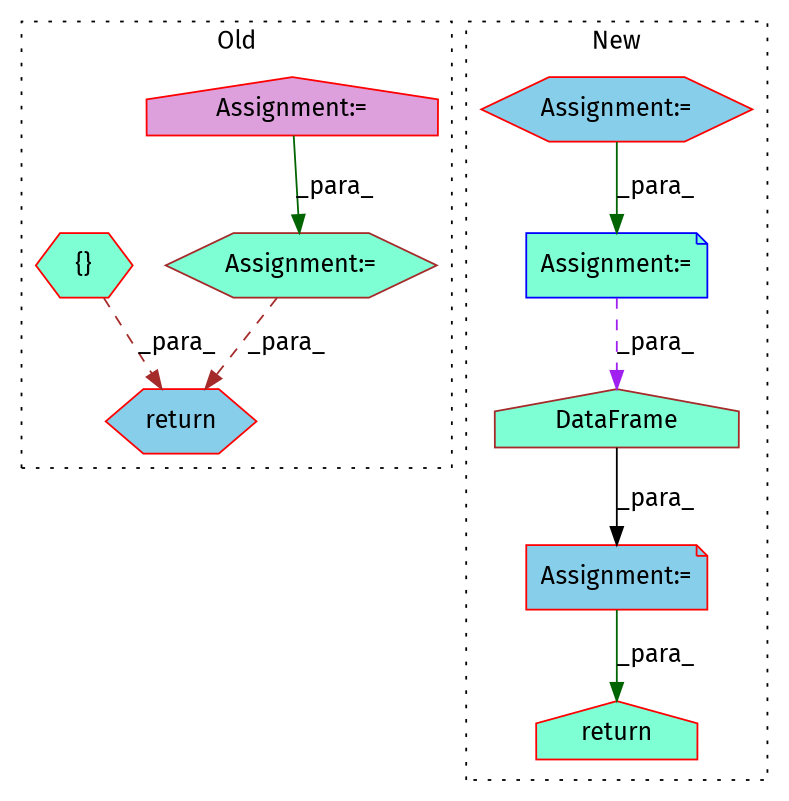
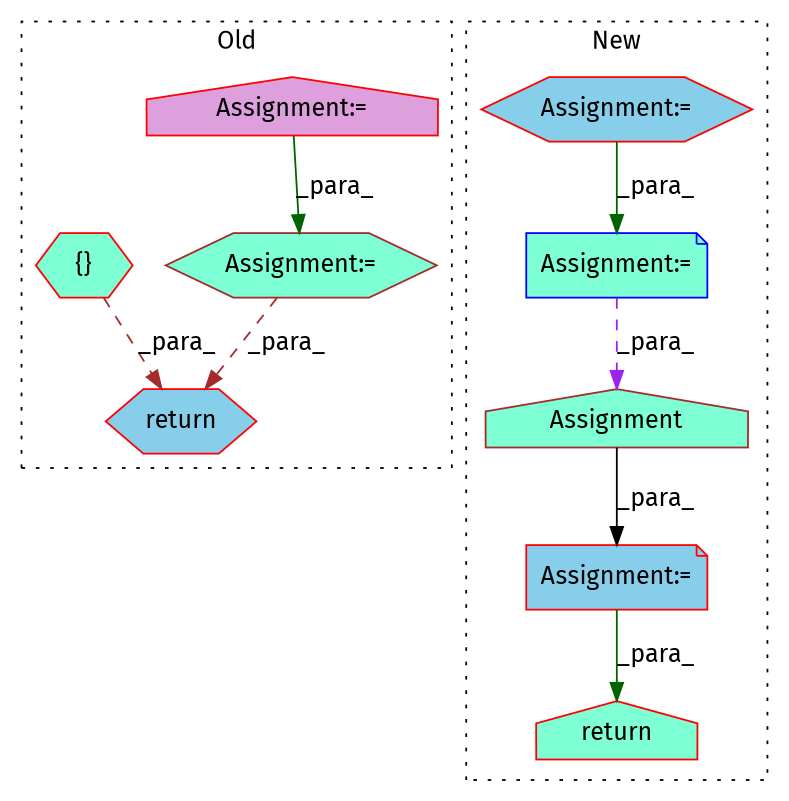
node "DataFrame": label "DataFrame" -> "Assignment"
